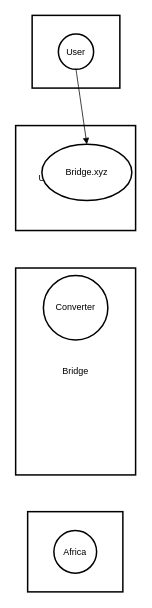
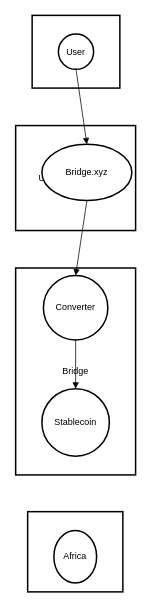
edge "Bridge.xyz" -> "Converter": added
edge "Converter" -> "Stablecoin": added
node "Stablecoin": added
node "Africa": size 43x43 -> 43x53
